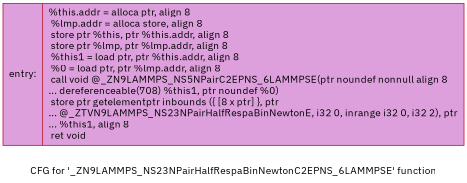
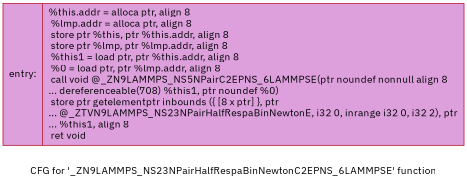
node "entry:": text "%lmp.addr = alloca store, align 8" -> "%lmp.addr = alloca ptr, align 8"
